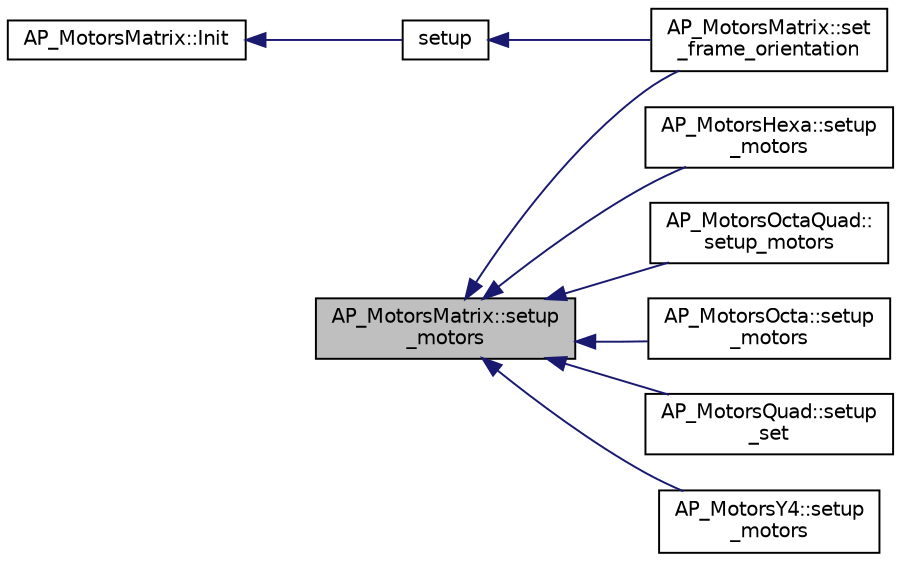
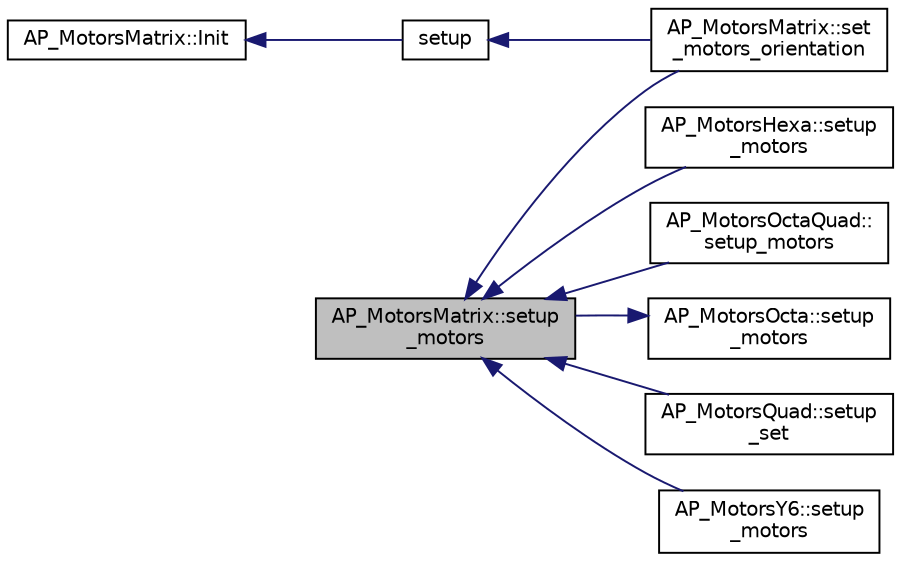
node "AP_MotorsMatrix::set _frame_orientation": label "AP_MotorsMatrix::set _frame_orientation" -> "AP_MotorsMatrix::set _motors_orientation"
edge "AP_MotorsOcta::setup _motors" -> "AP_MotorsMatrix::setup _motors": reversed
node "AP_MotorsY4::setup _motors": label "AP_MotorsY4::setup _motors" -> "AP_MotorsY6::setup _motors"
